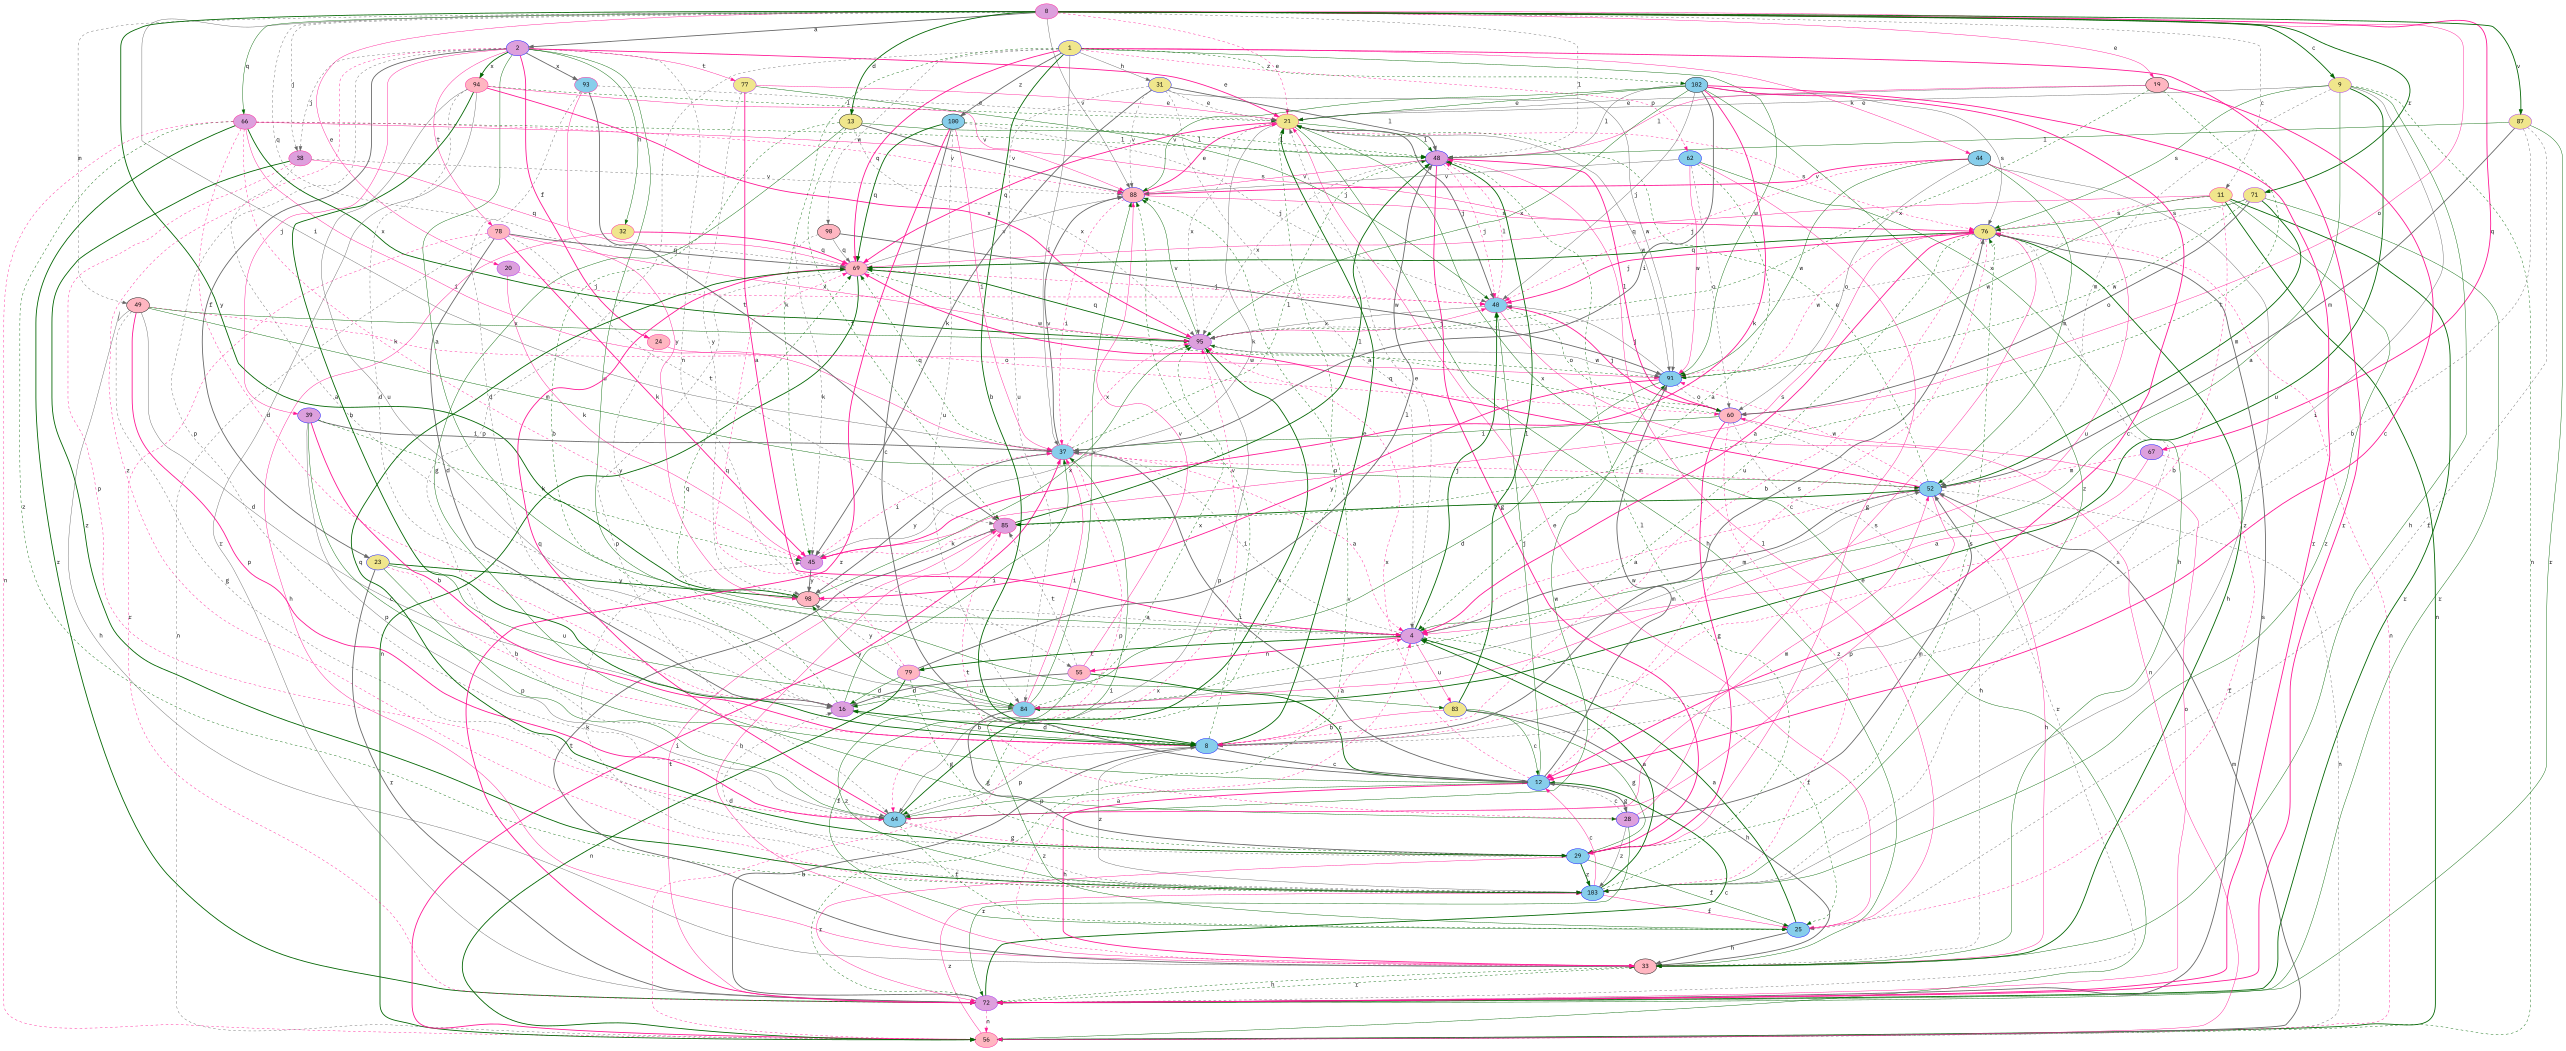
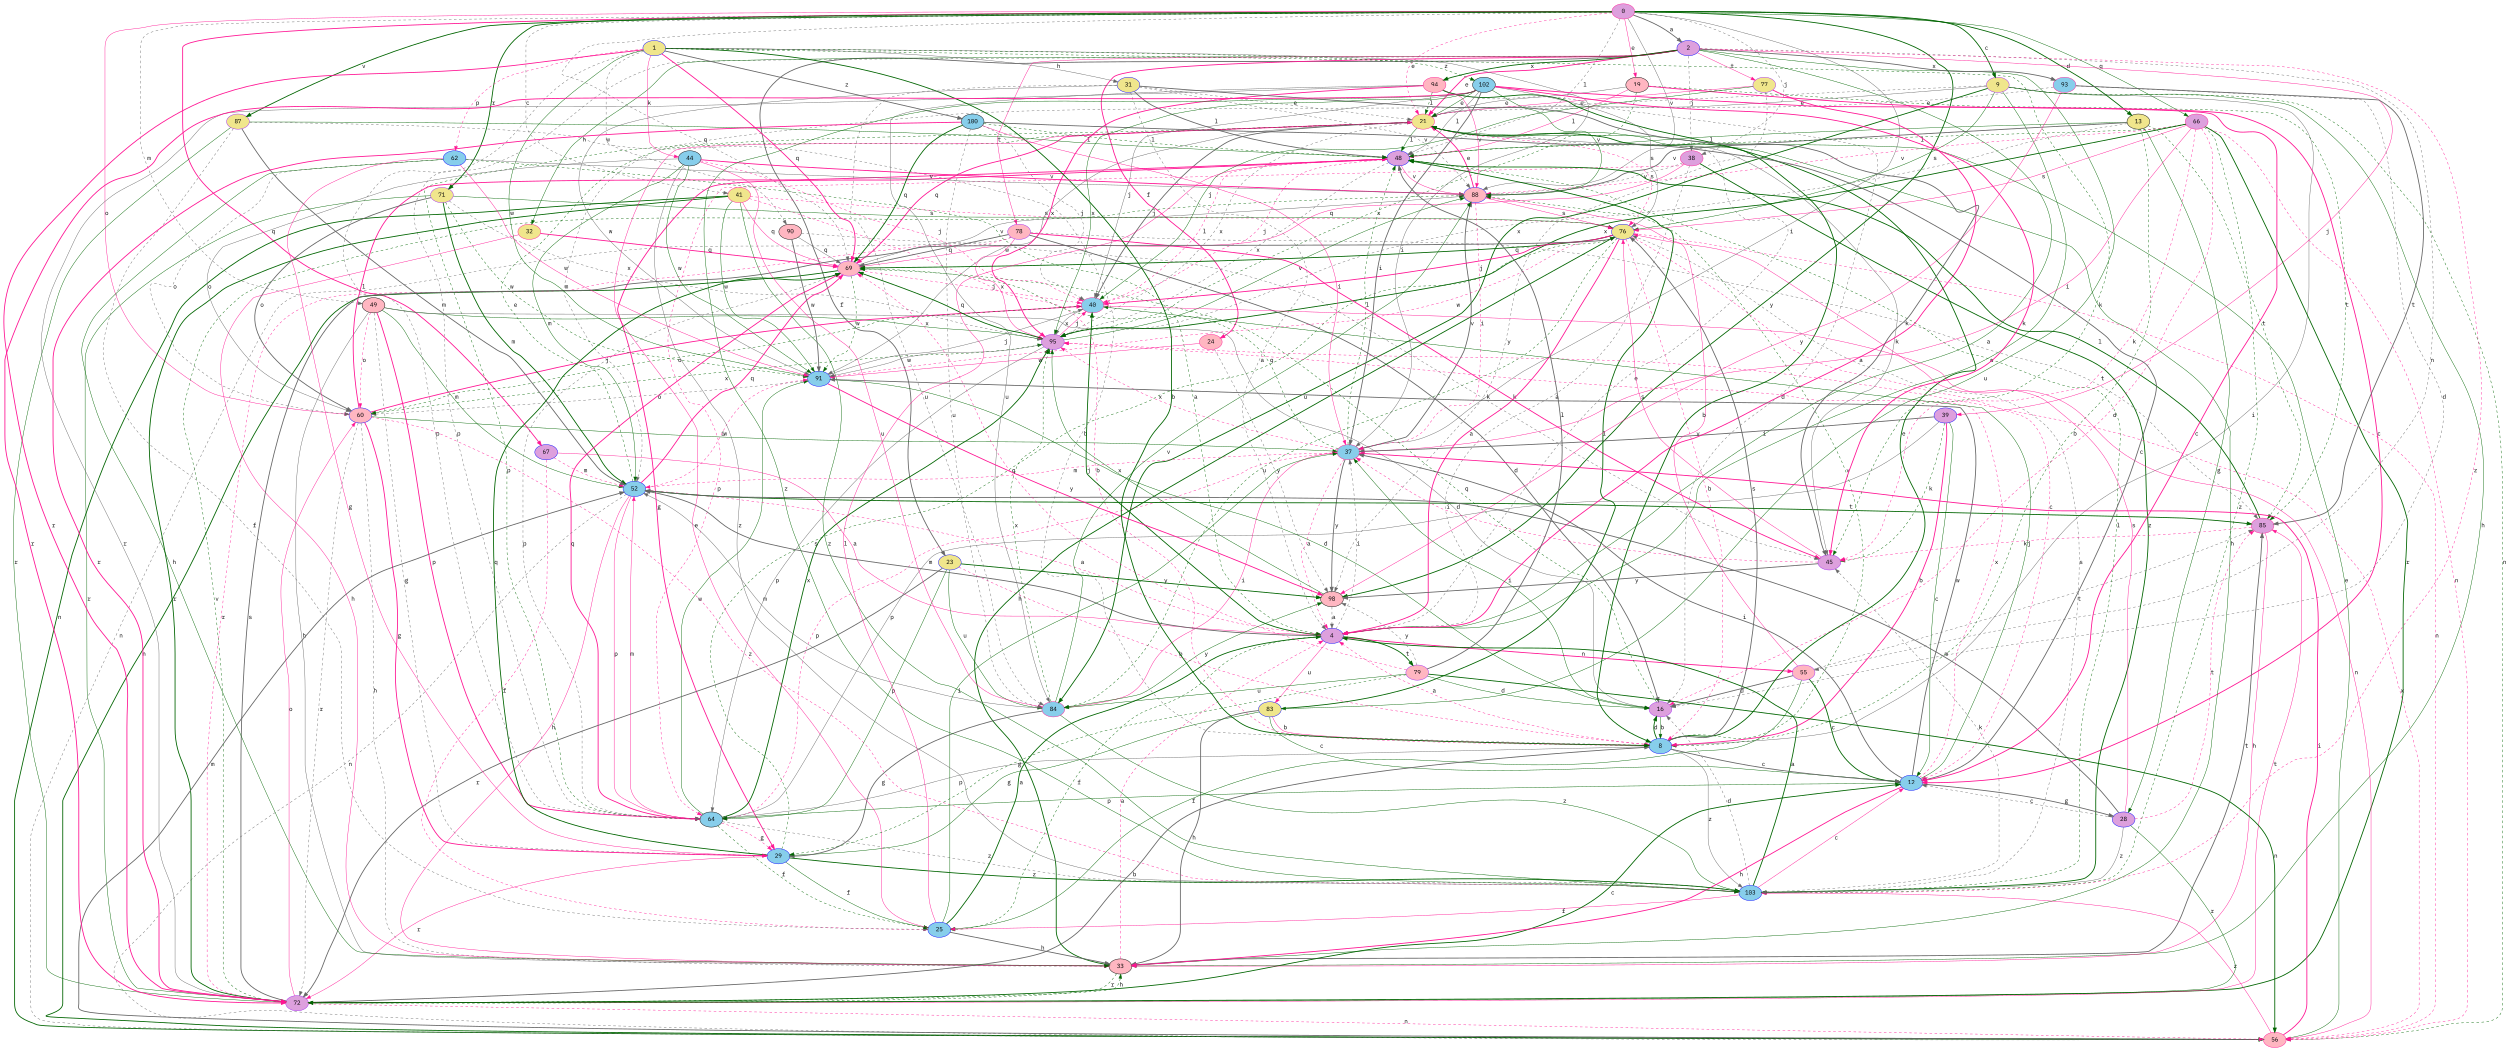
node "11": label "11" -> "41"
node "20": removed
